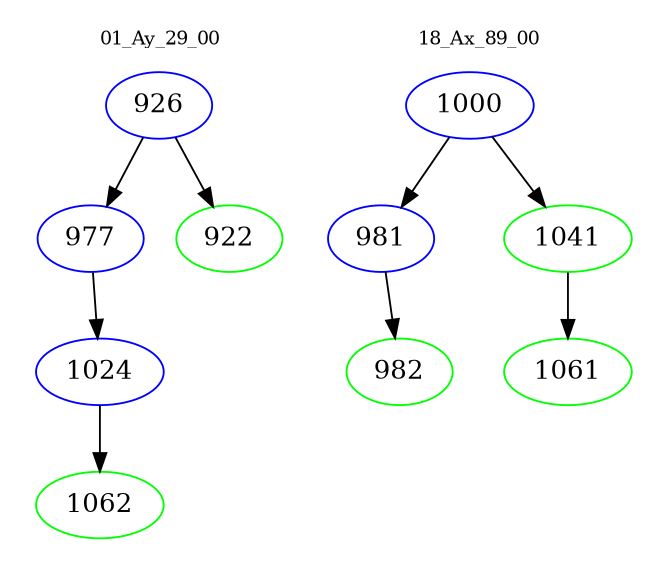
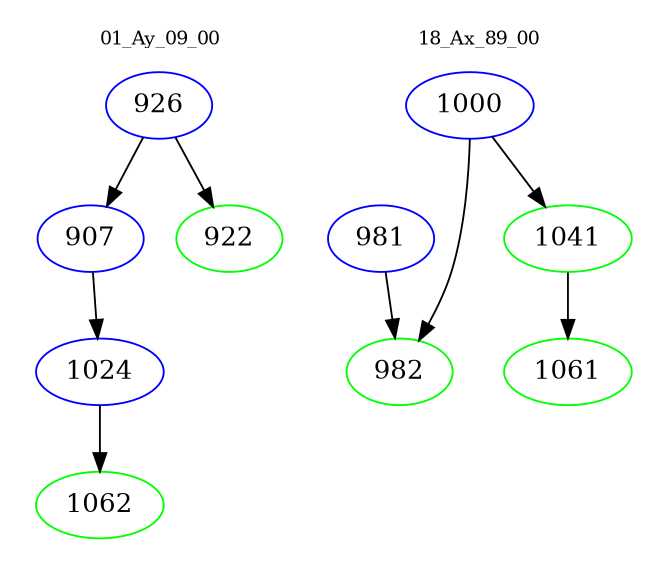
cluster "01_Ay_29_00": label "01_Ay_29_00" -> "01_Ay_09_00"
edge "1000" -> "981": now "1000" -> "982"
node "977": label "977" -> "907"
